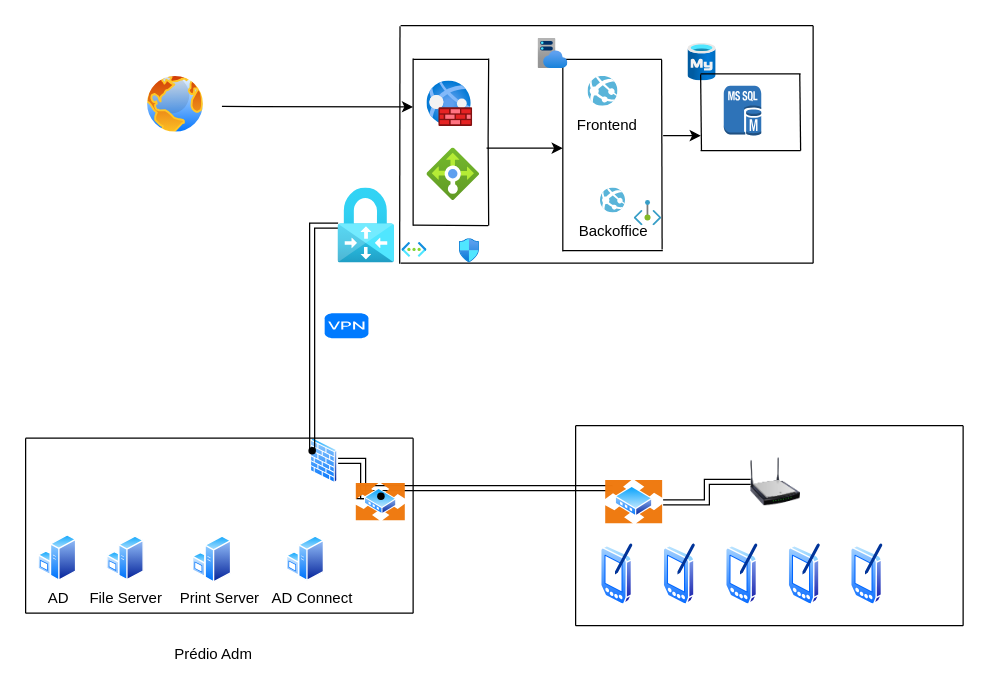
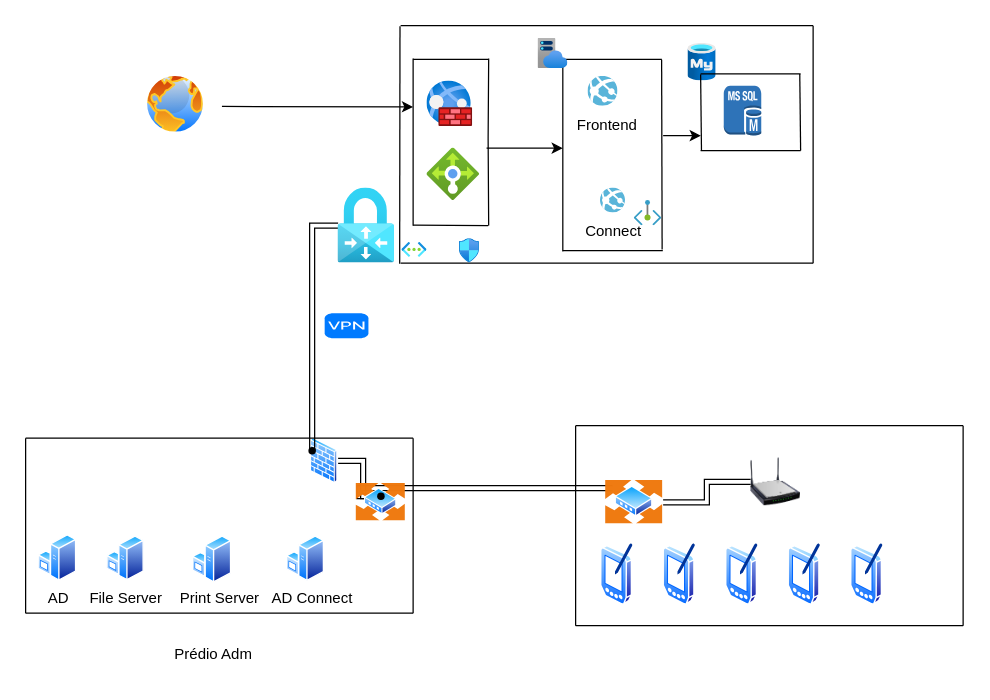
node "Backoffice": label "Backoffice" -> "Connect"
